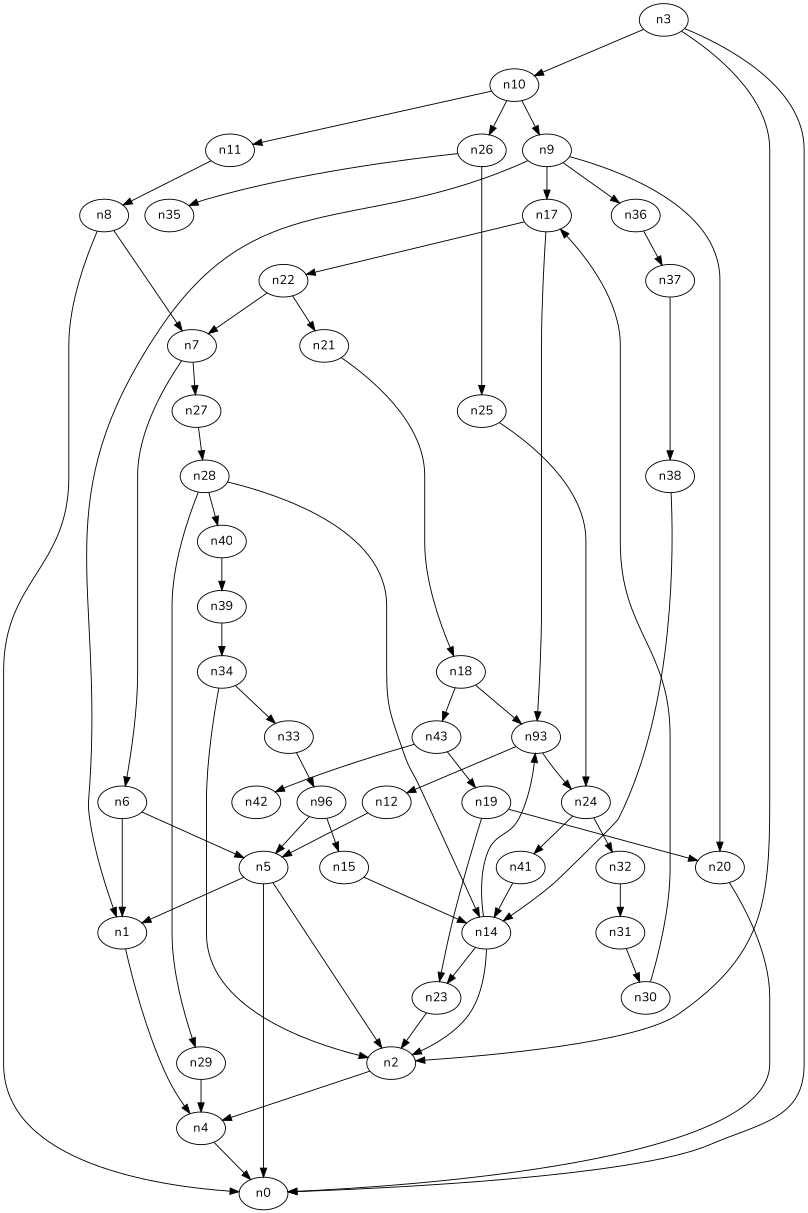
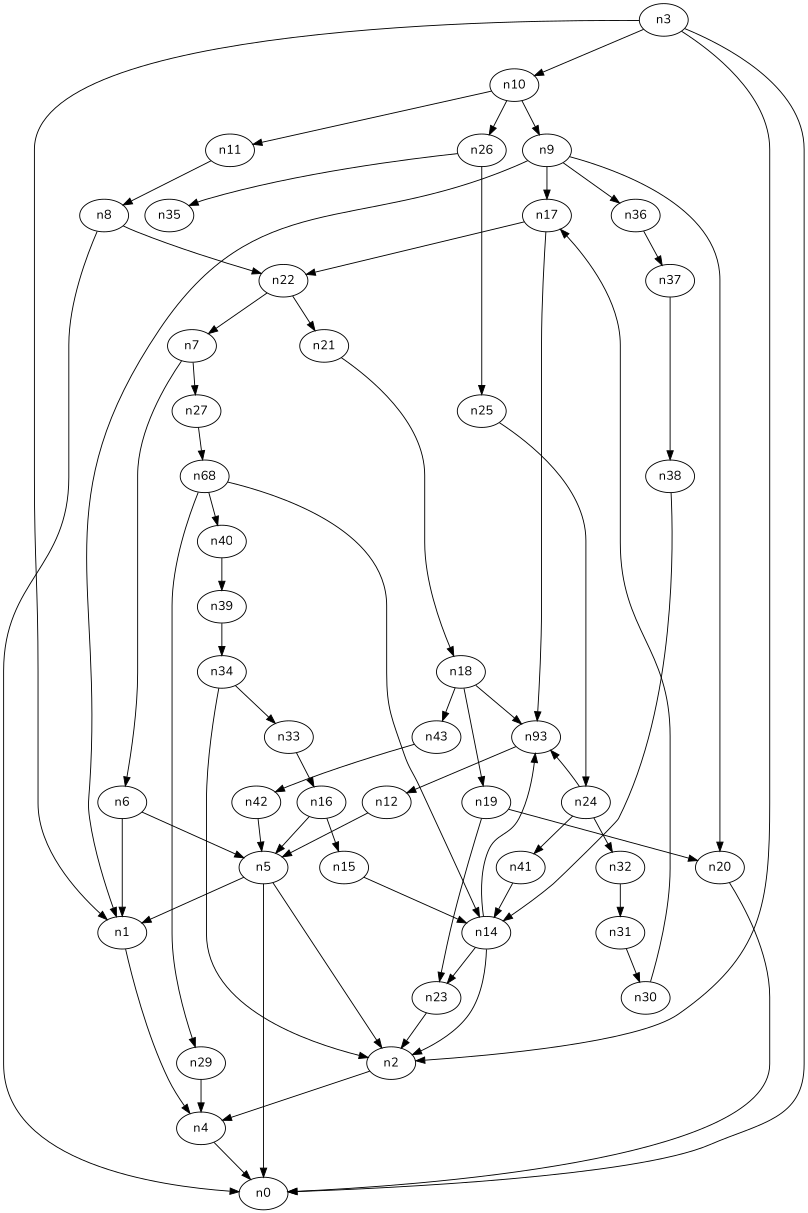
edge "n3" -> "n1": added
edge "n8" -> "n7": now "n8" -> "n22"
node "n28": label "n28" -> "n68"
edge "n43" -> "n19": now "n18" -> "n19"
edge "n93" -> "n24": reversed
node "n96": label "n96" -> "n16"
edge "n42" -> "n5": added
